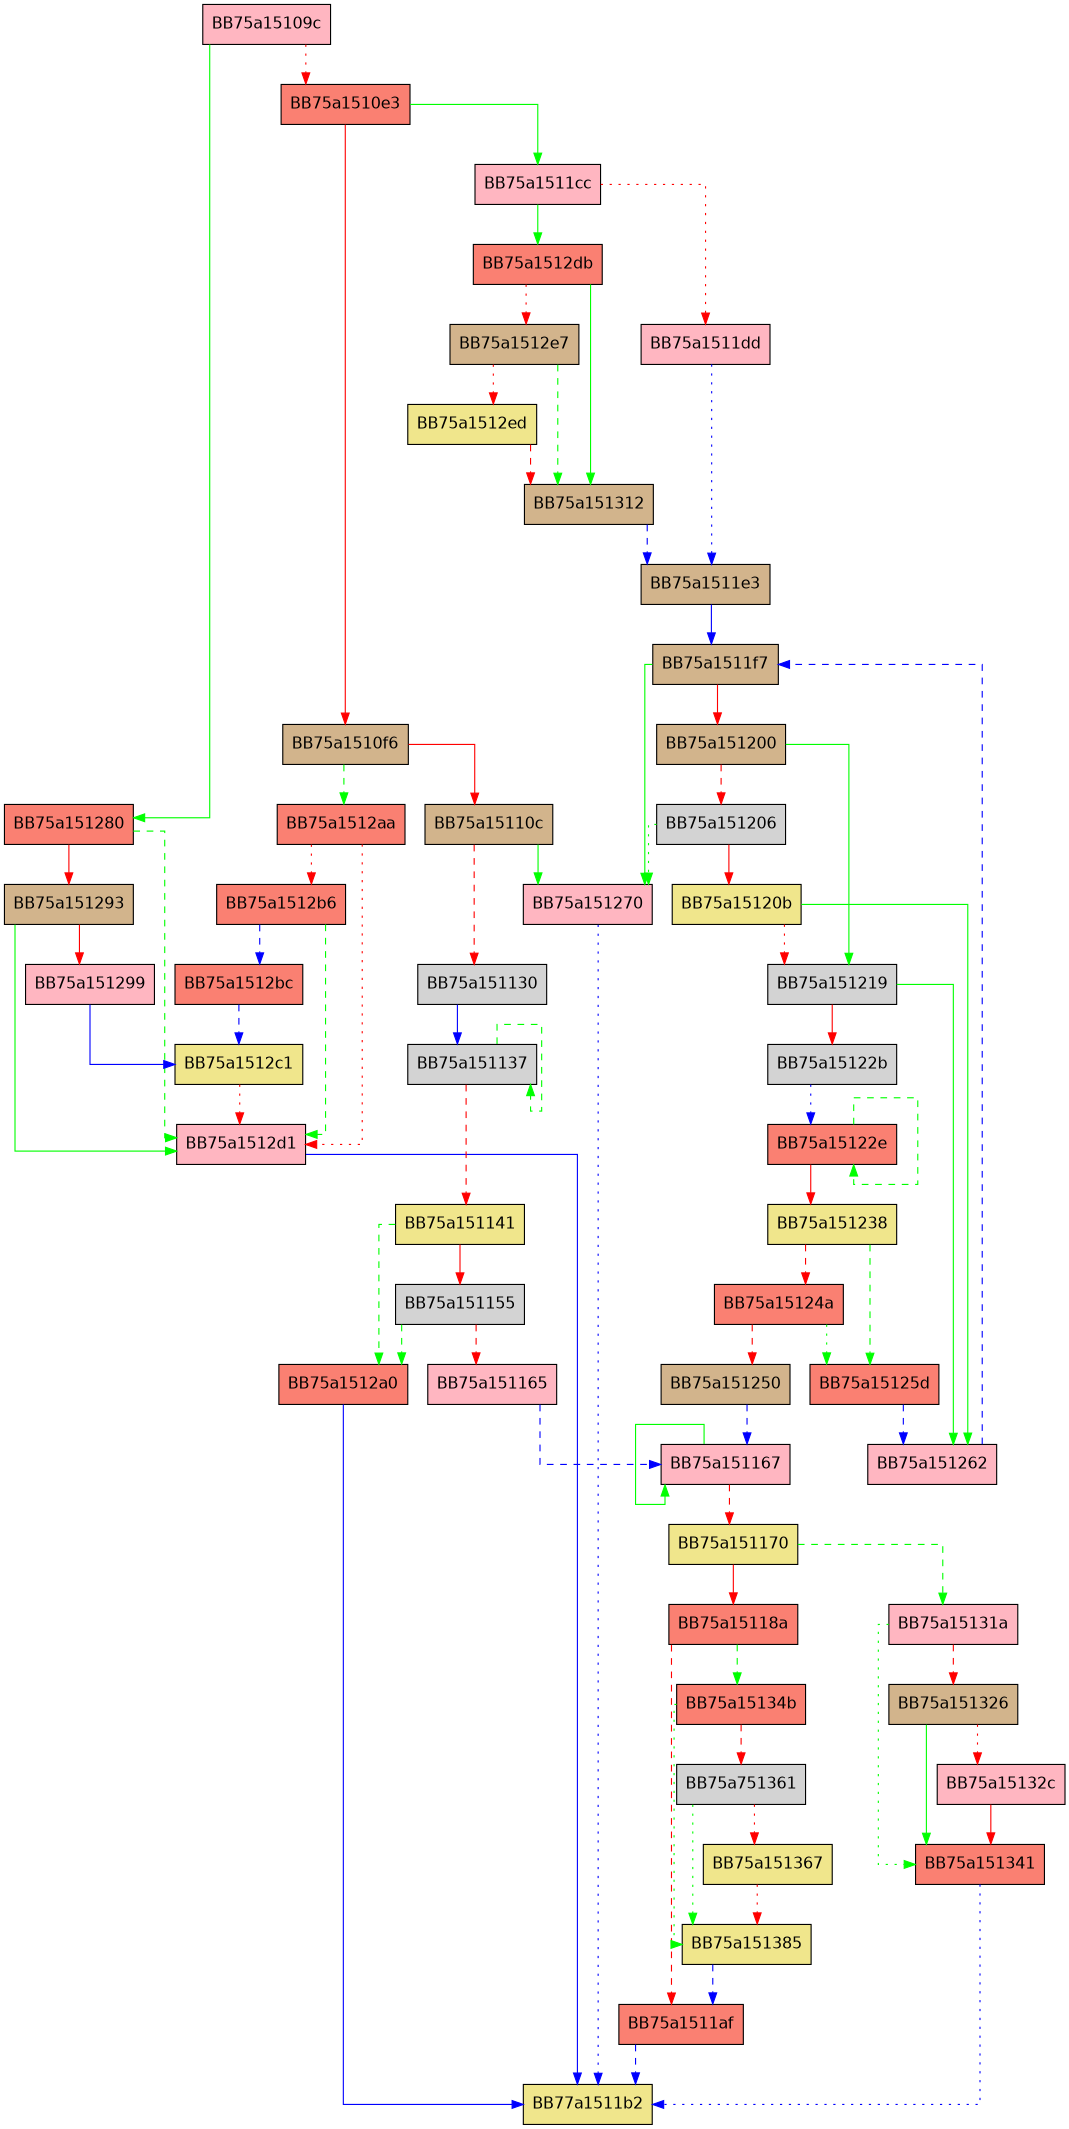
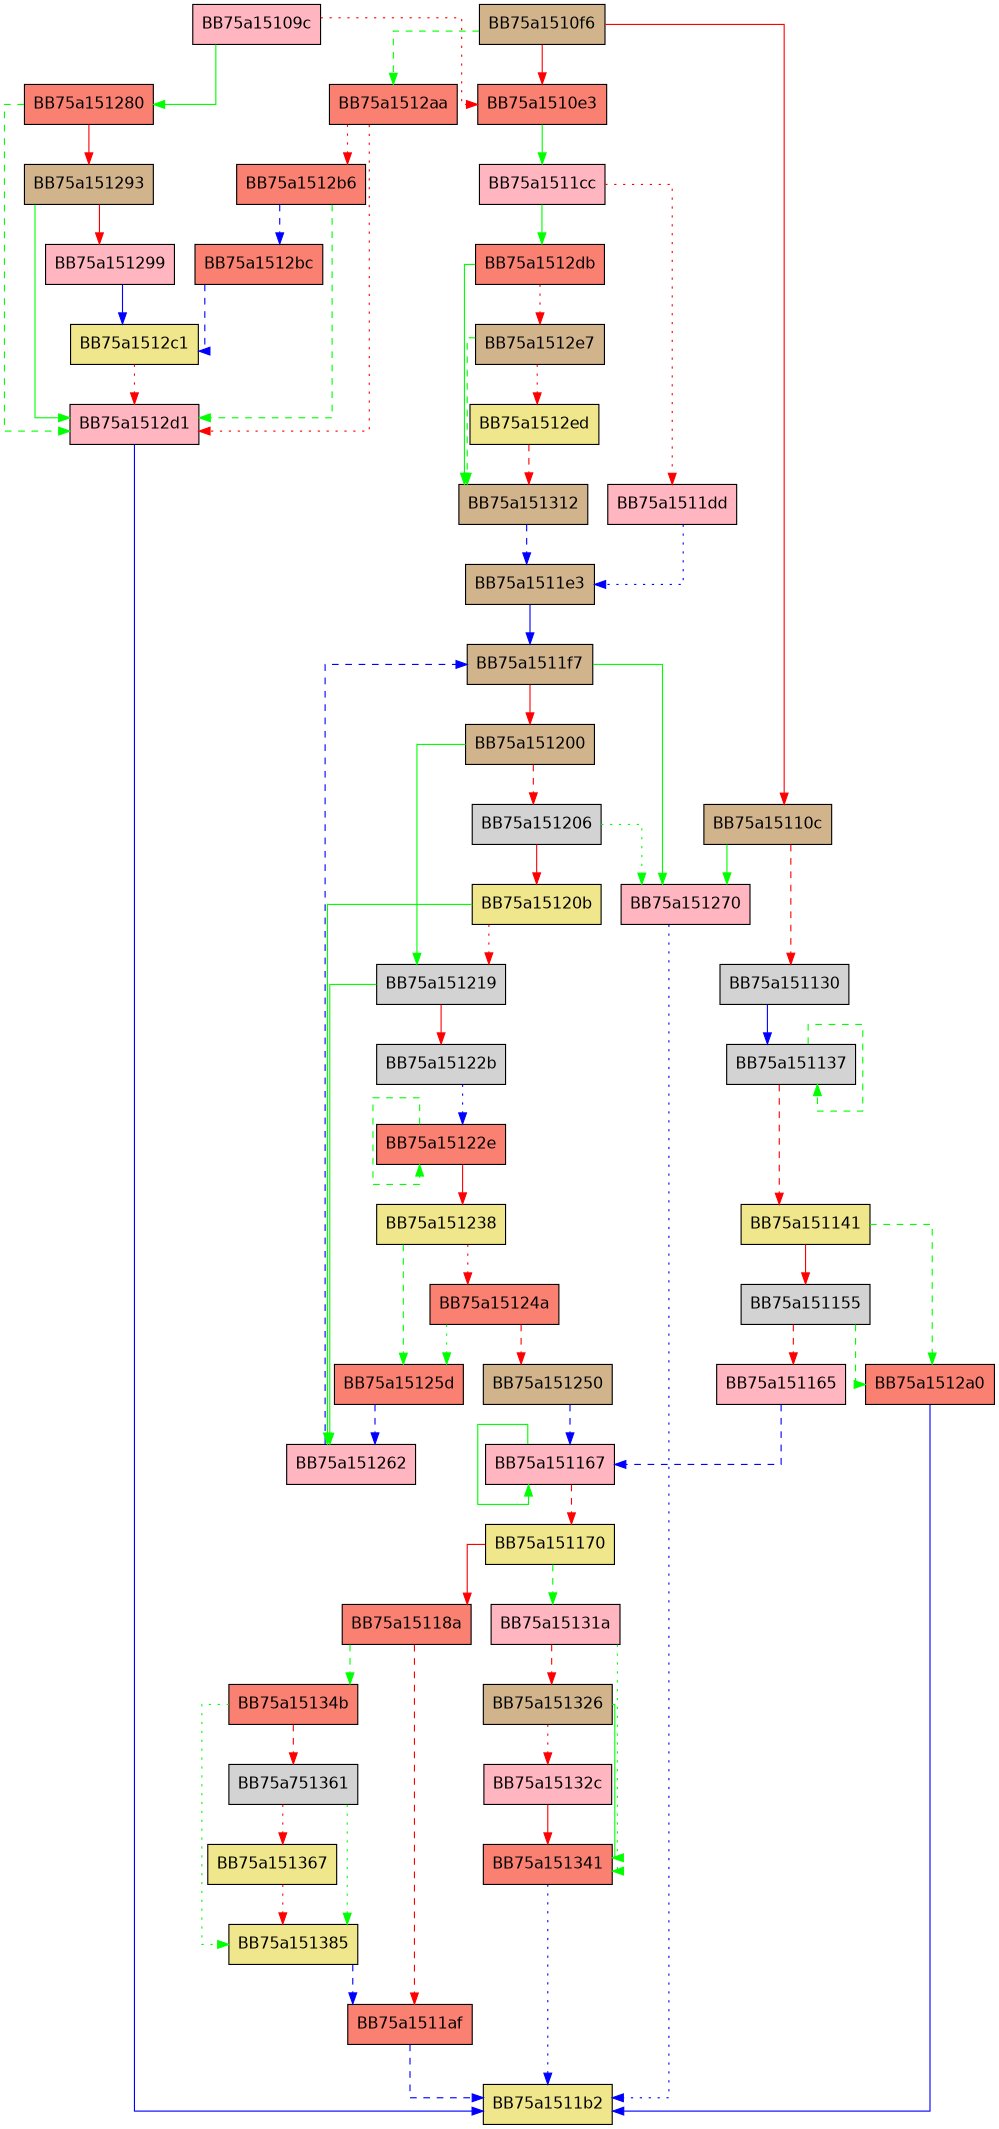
edge "BB75a1510e3" -> "BB75a1510f6": reversed
edge "BB75a151238" -> "BB75a15124a": style dashed -> dotted
node "BB77a1511b2": label "BB77a1511b2" -> "BB75a1511b2"
